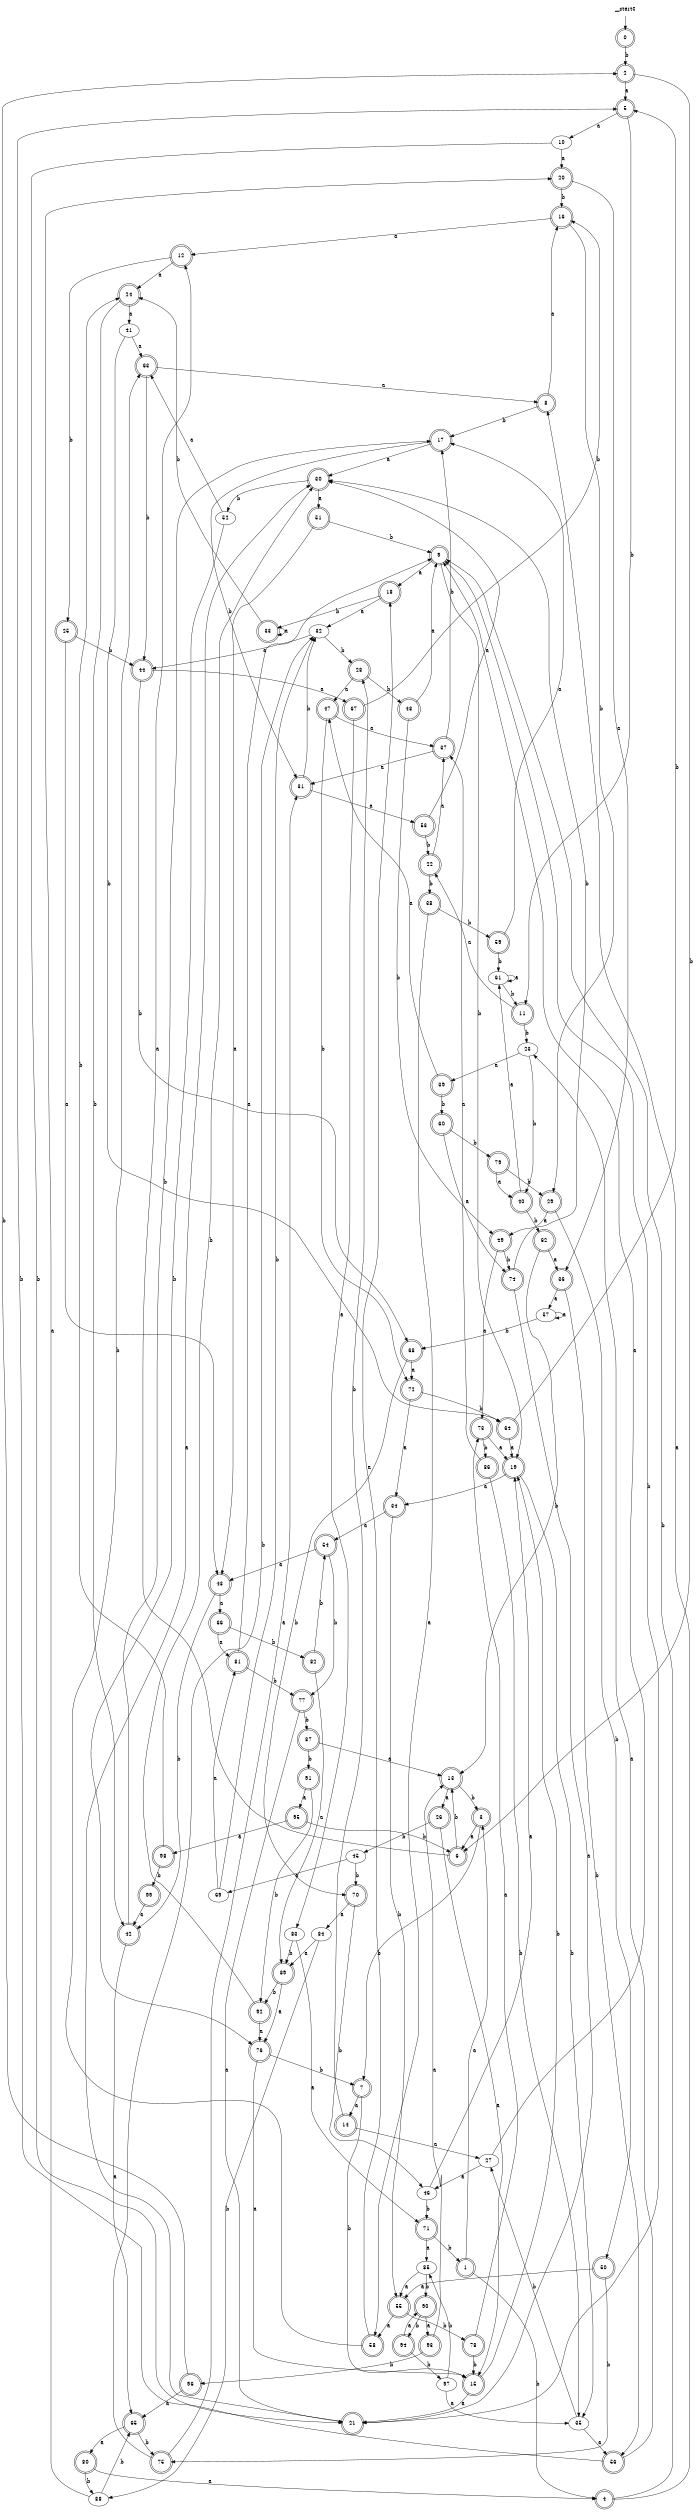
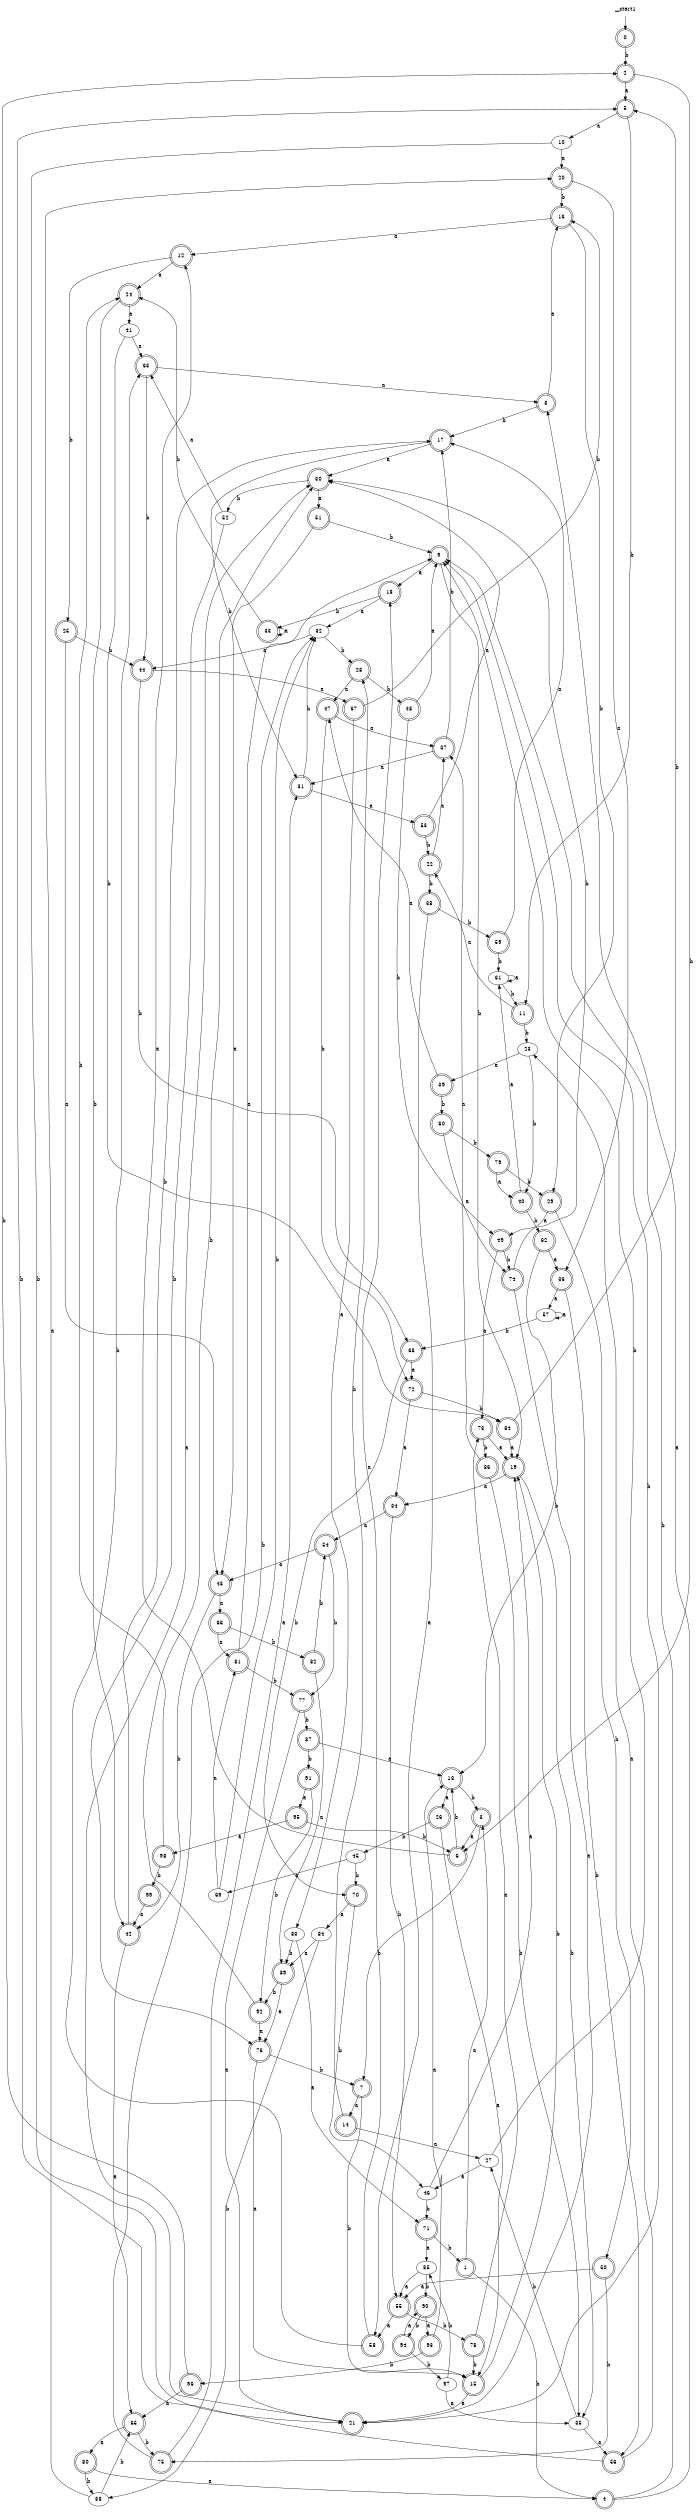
node "__start0": label "__start0" -> "__start1"
edge "27" -> "9": label "a" -> "b"
